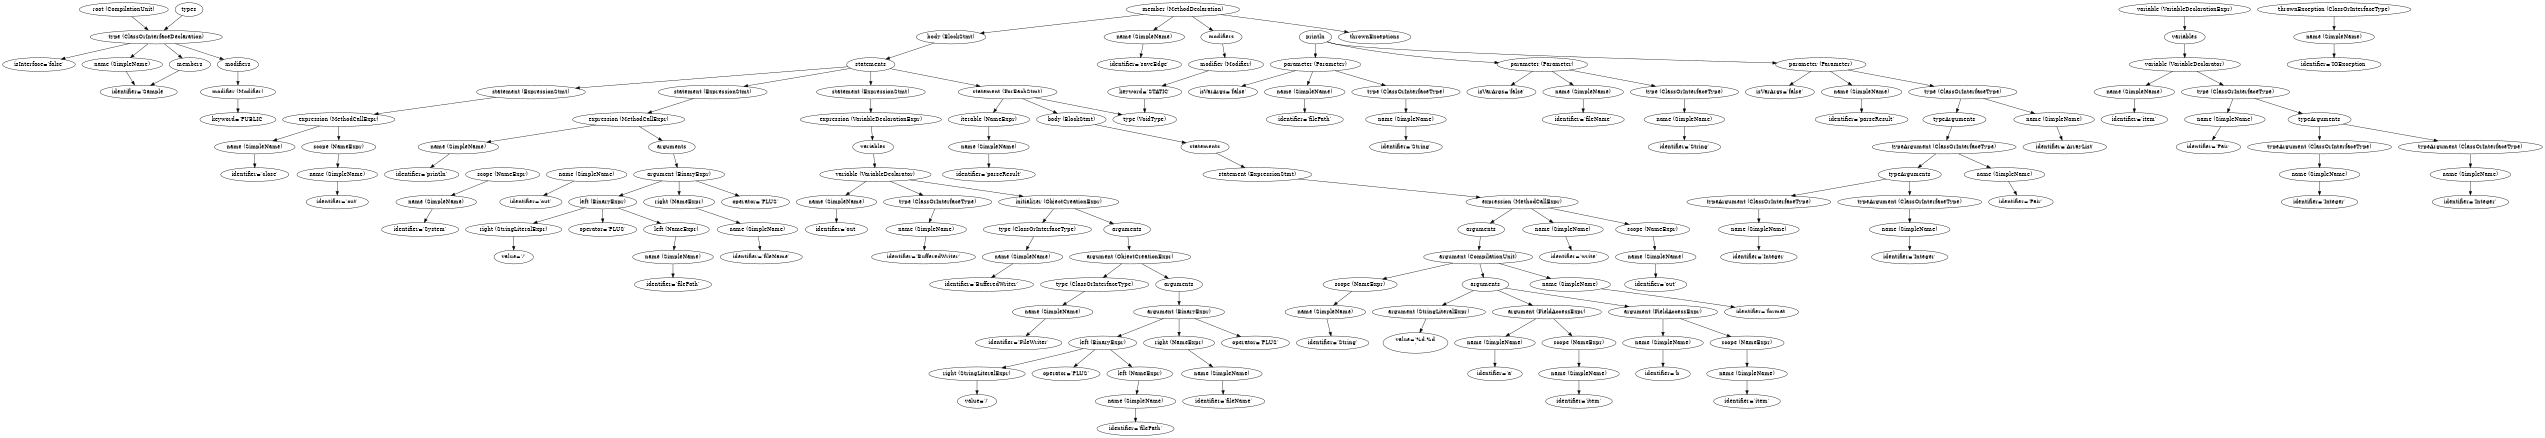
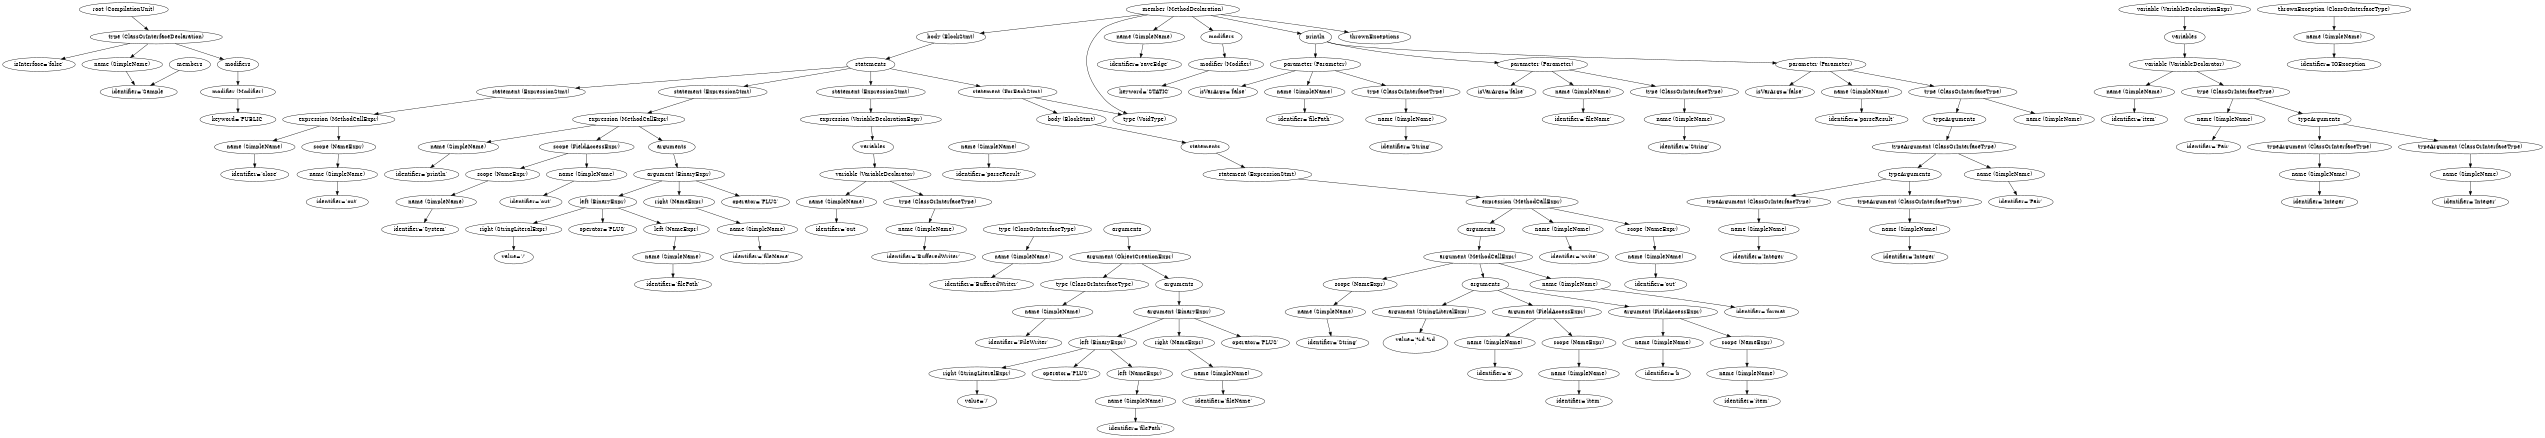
node "types": removed
edge "member (MethodDeclaration)" -> "println": added
edge "type (ClassOrInterfaceDeclaration)" -> "members": removed
edge "keyword='STATIC'" -> "type (VoidType)": now "member (MethodDeclaration)" -> "type (VoidType)"
node "iterable (NameExpr)": removed
node "scope (FieldAccessExpr)": added
node "identifier='ArrayList'": removed
node "initializer (ObjectCreationExpr)": removed
node "argument (CompilationUnit)": label "argument (CompilationUnit)" -> "argument (MethodCallExpr)"
